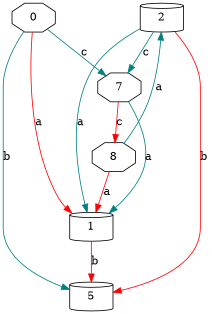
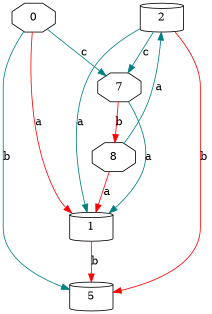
edge "7" -> "8": label "c" -> "b"
